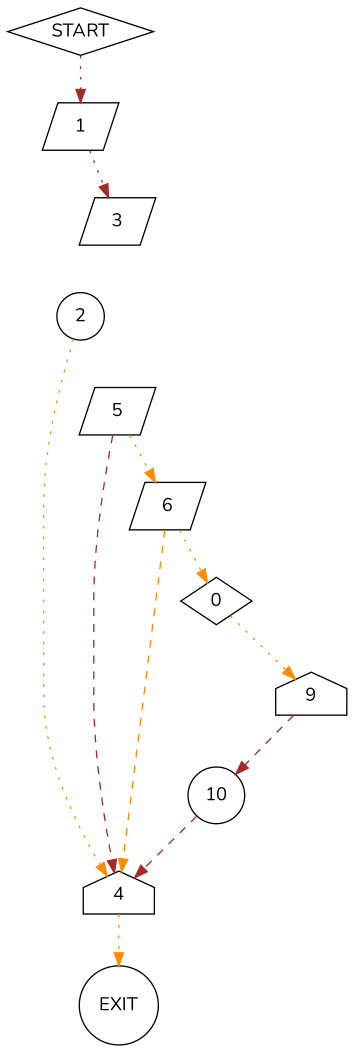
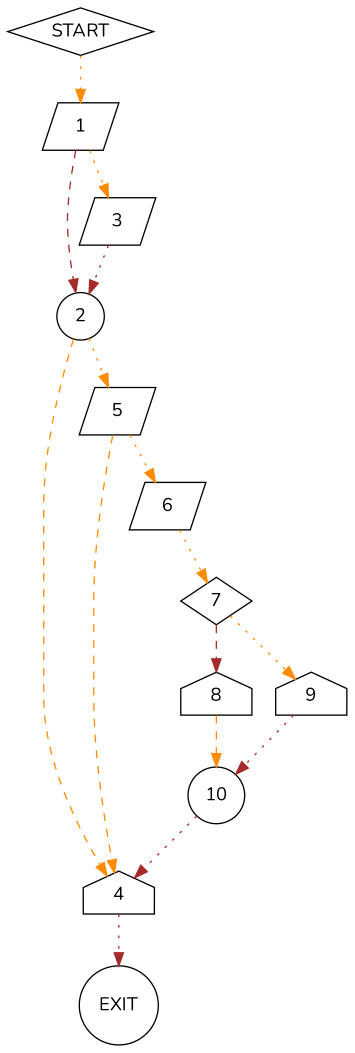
edge "START" -> "1": color brown -> darkorange
edge "1" -> "3": color brown -> darkorange
edge "1" -> "2": added
edge "3" -> "2": added
edge "2" -> "5": added
node "0": label "0" -> "7"
edge "2" -> "4": style dotted -> dashed
edge "5" -> "4": color brown -> darkorange
edge "6" -> "4": removed
node "8": added
edge "9" -> "10": style dashed -> dotted
edge "10" -> "4": style dashed -> dotted
edge "4" -> "EXIT": color darkorange -> brown
